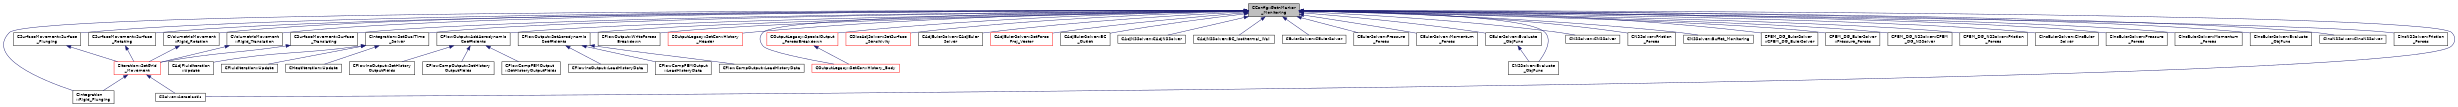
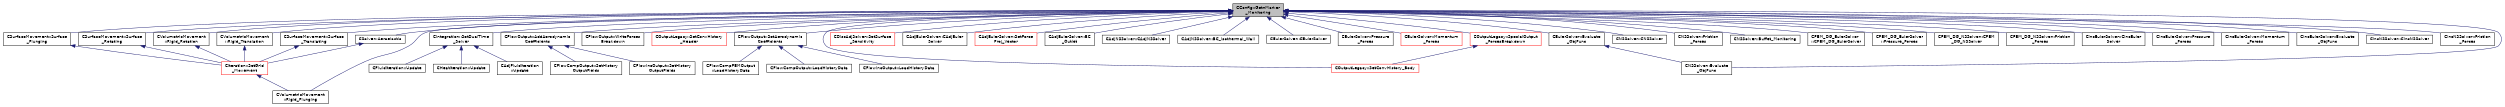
node "CEulerSolver::Momentum _Forces": color black -> red
node "CFlowCompFEMOutput ::SetHistoryOutputFields": removed
edge "CSolver::Aeroelastic" -> "CIteration::SetGrid _Movement": reversed
node "CIntegration ::Rigid_Plunging": label "CIntegration ::Rigid_Plunging" -> "CVolumetricMovement ::Rigid_Plunging"
